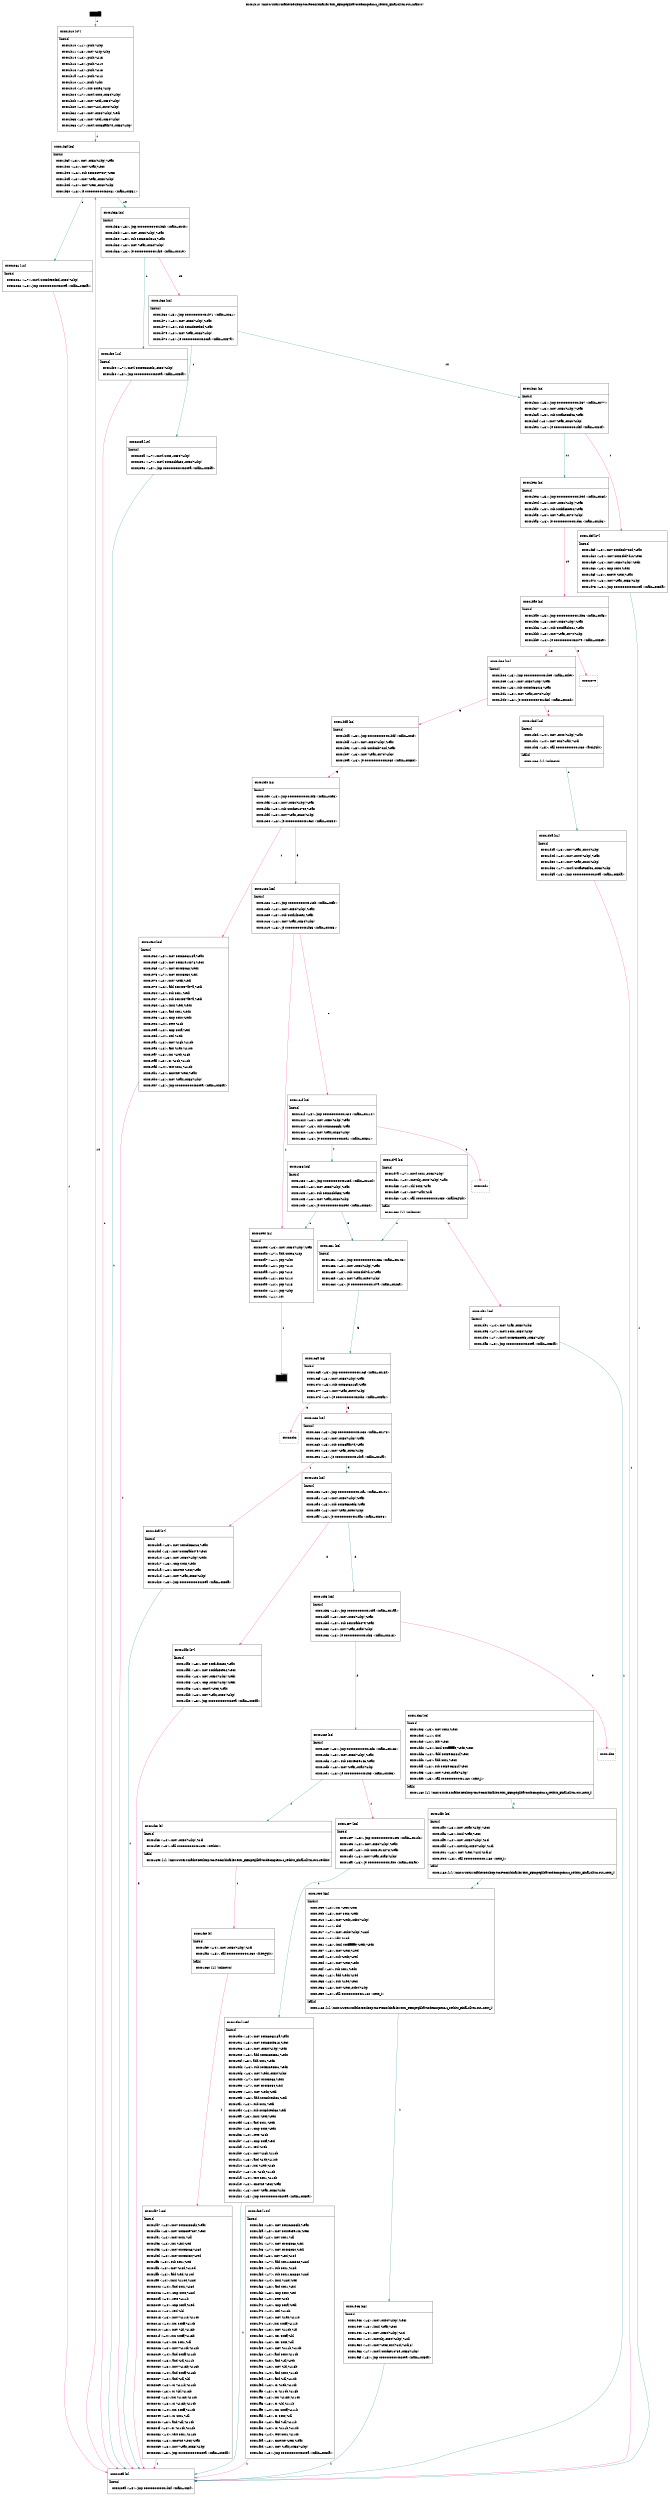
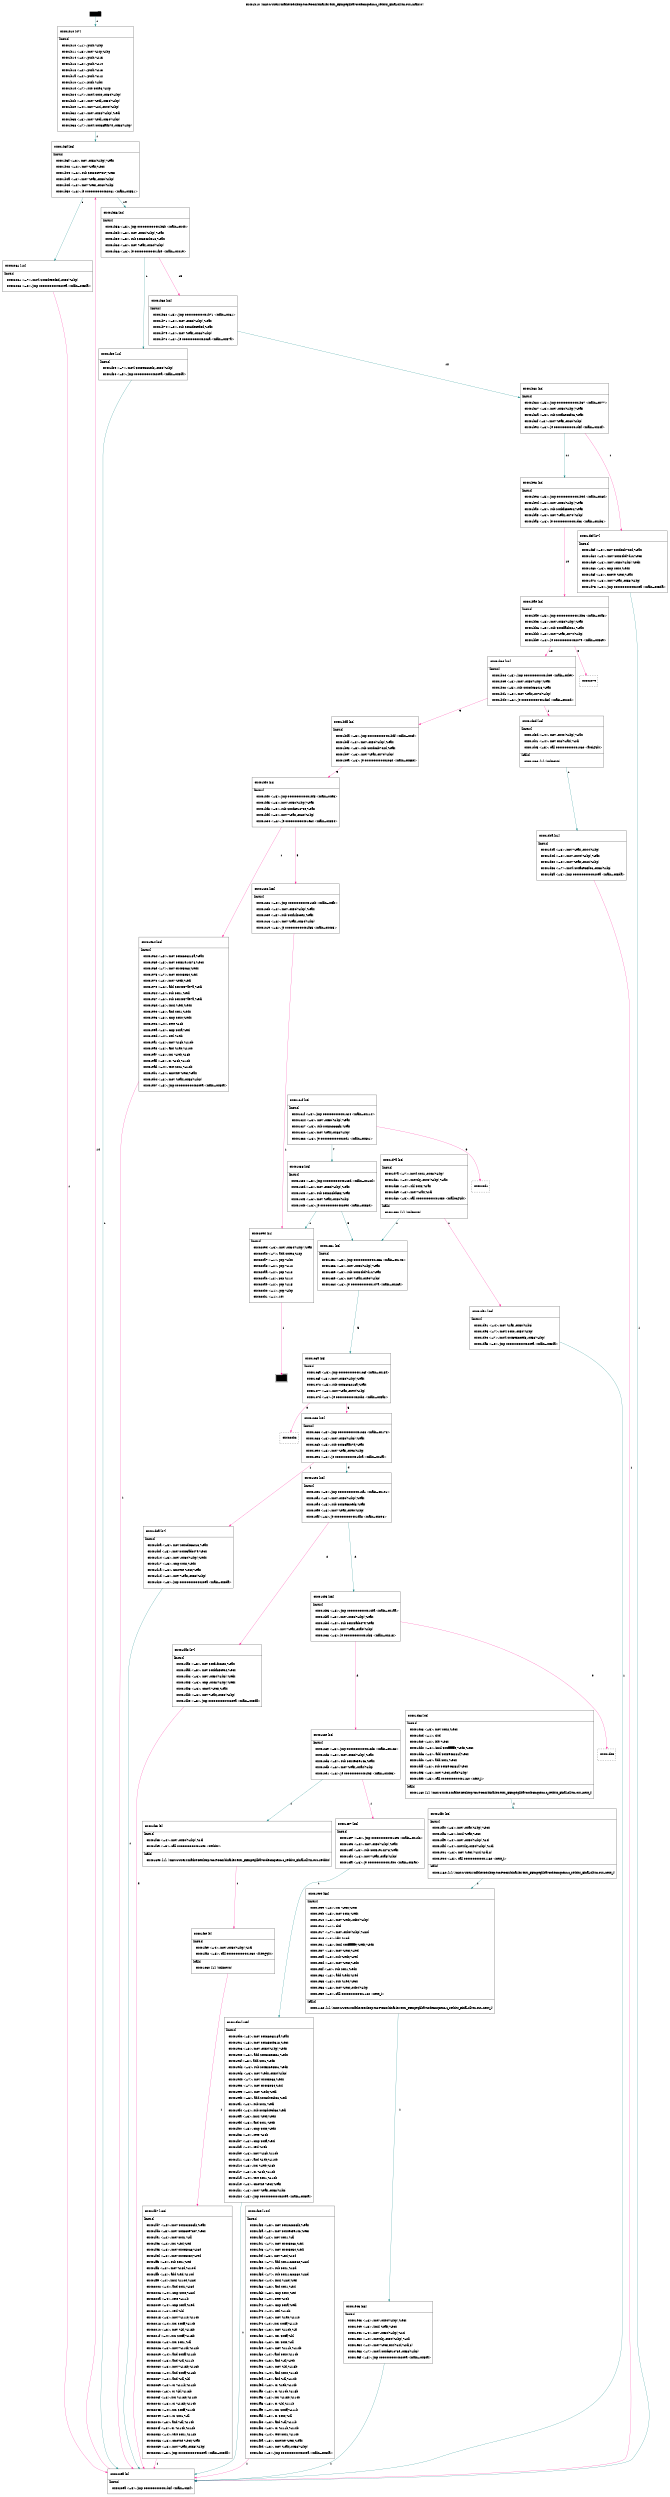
node "0x40208a [19]": removed
edge "0x401c06 [25]" -> "0x401c1f [25]": removed, label "7"
edge "0x401f29 [12]" -> "0x4020ea [5]": color deeppink -> teal
